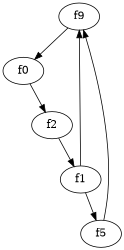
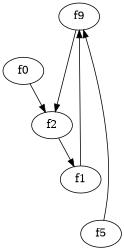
edge "f9" -> "f0": now "f9" -> "f2"
edge "f1" -> "f5": removed
